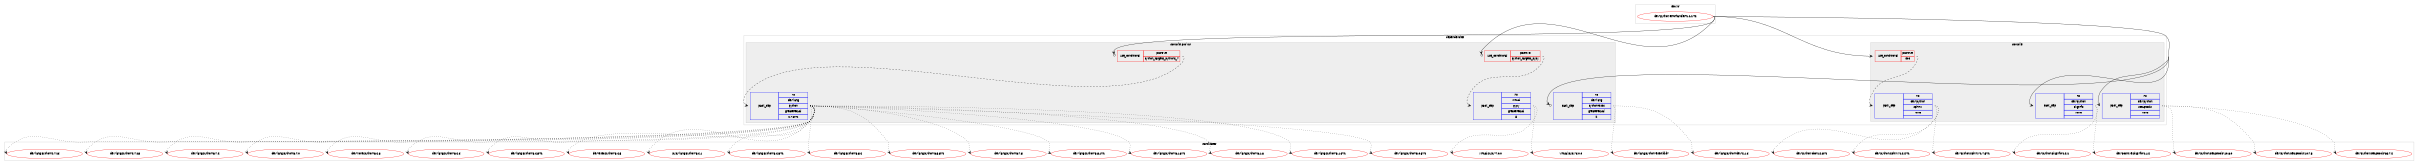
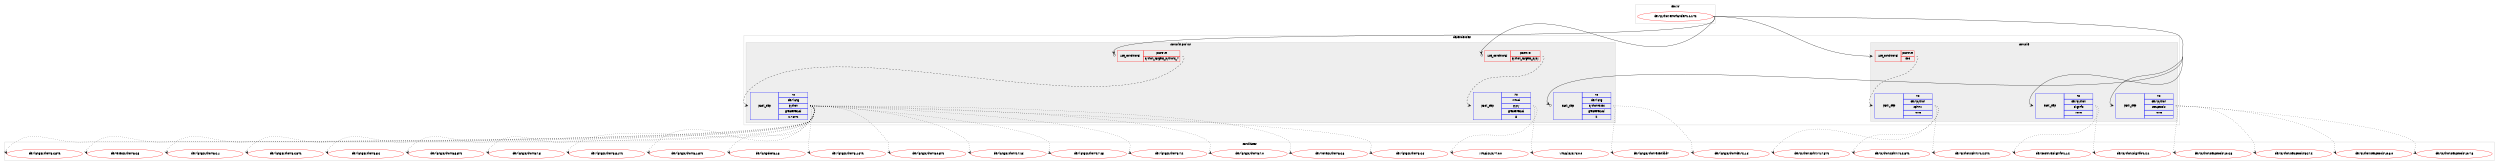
node "pypy-lang/python-3.6.4": label "pypy-lang/python-3.6.4" -> "dev-lang/python-3.6.4"
node "dev-lang/python-3.4.8": label "dev-lang/python-3.4.8" -> "dev-lang/doc-3.4.8"
node "dev-python/doc-1.2.3-r1": label "dev-python/doc-1.2.3-r1" -> "dev-python/sphinx-1.2.3-r1"
node "dev-python/setuptools-40.6.3": added
